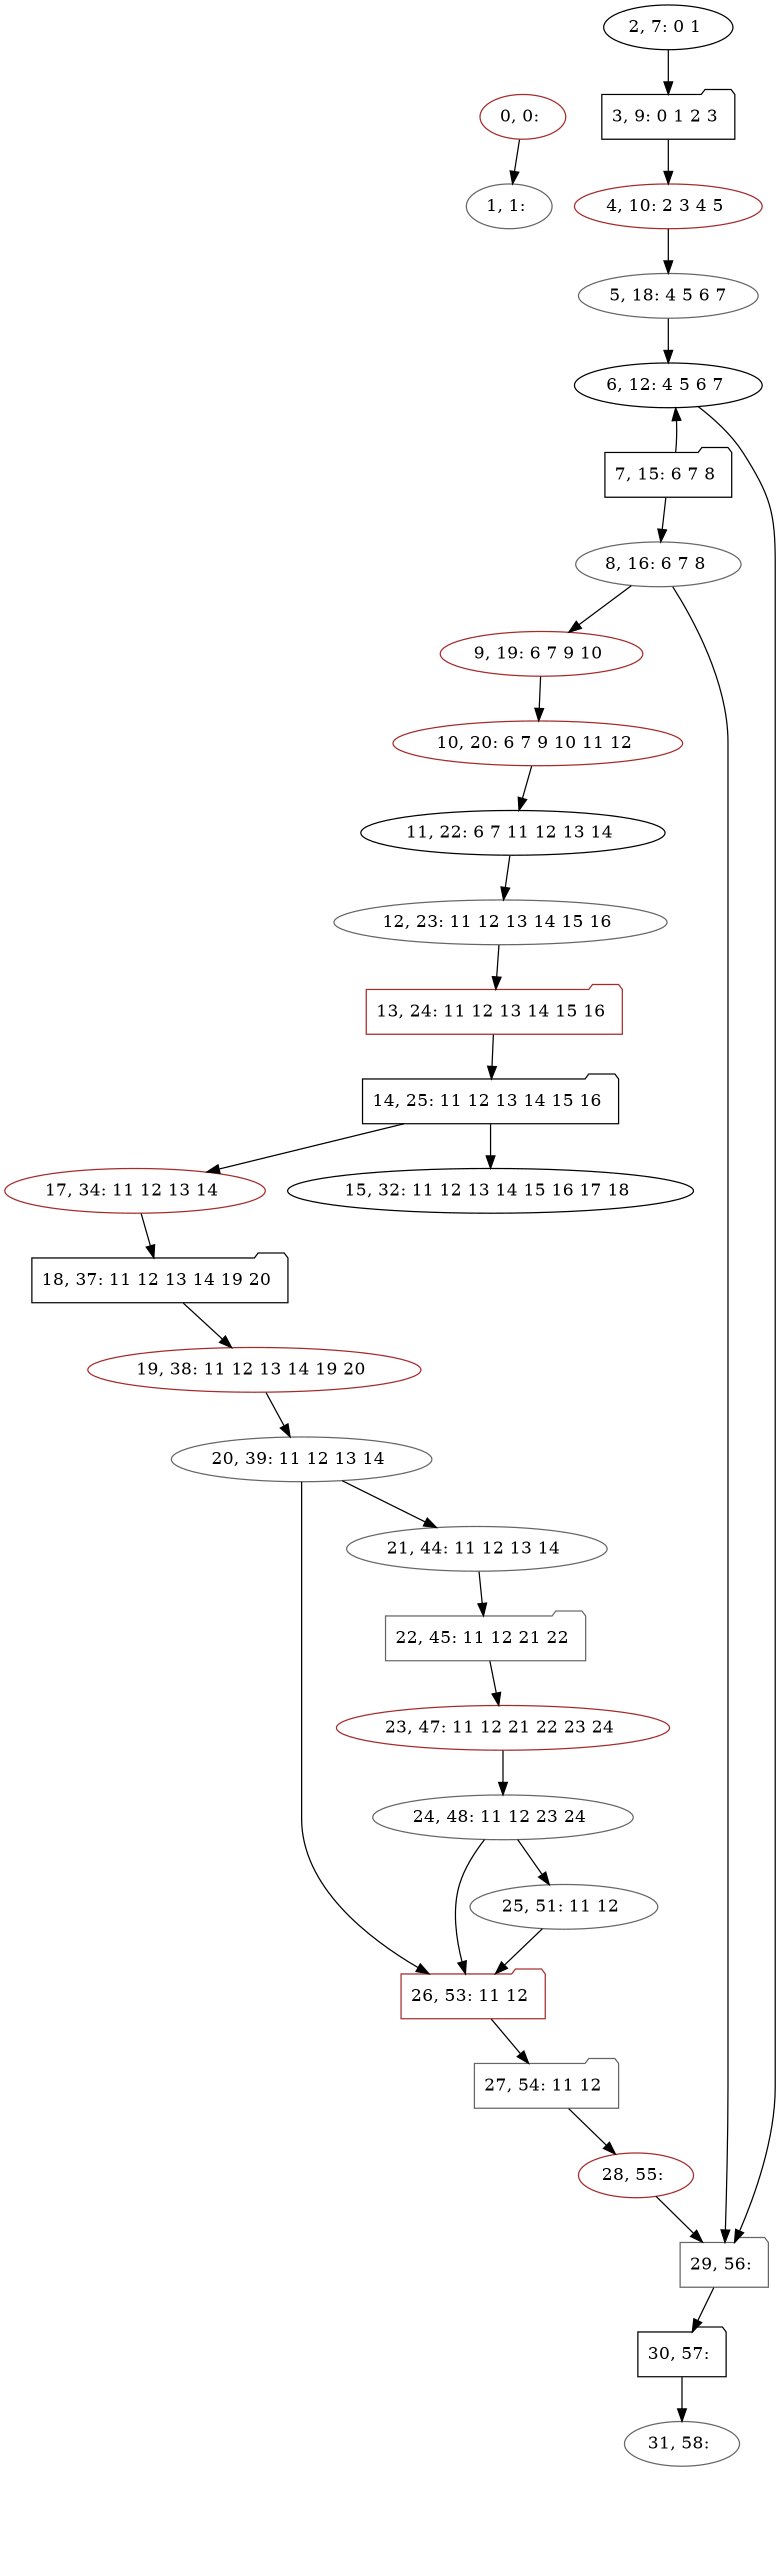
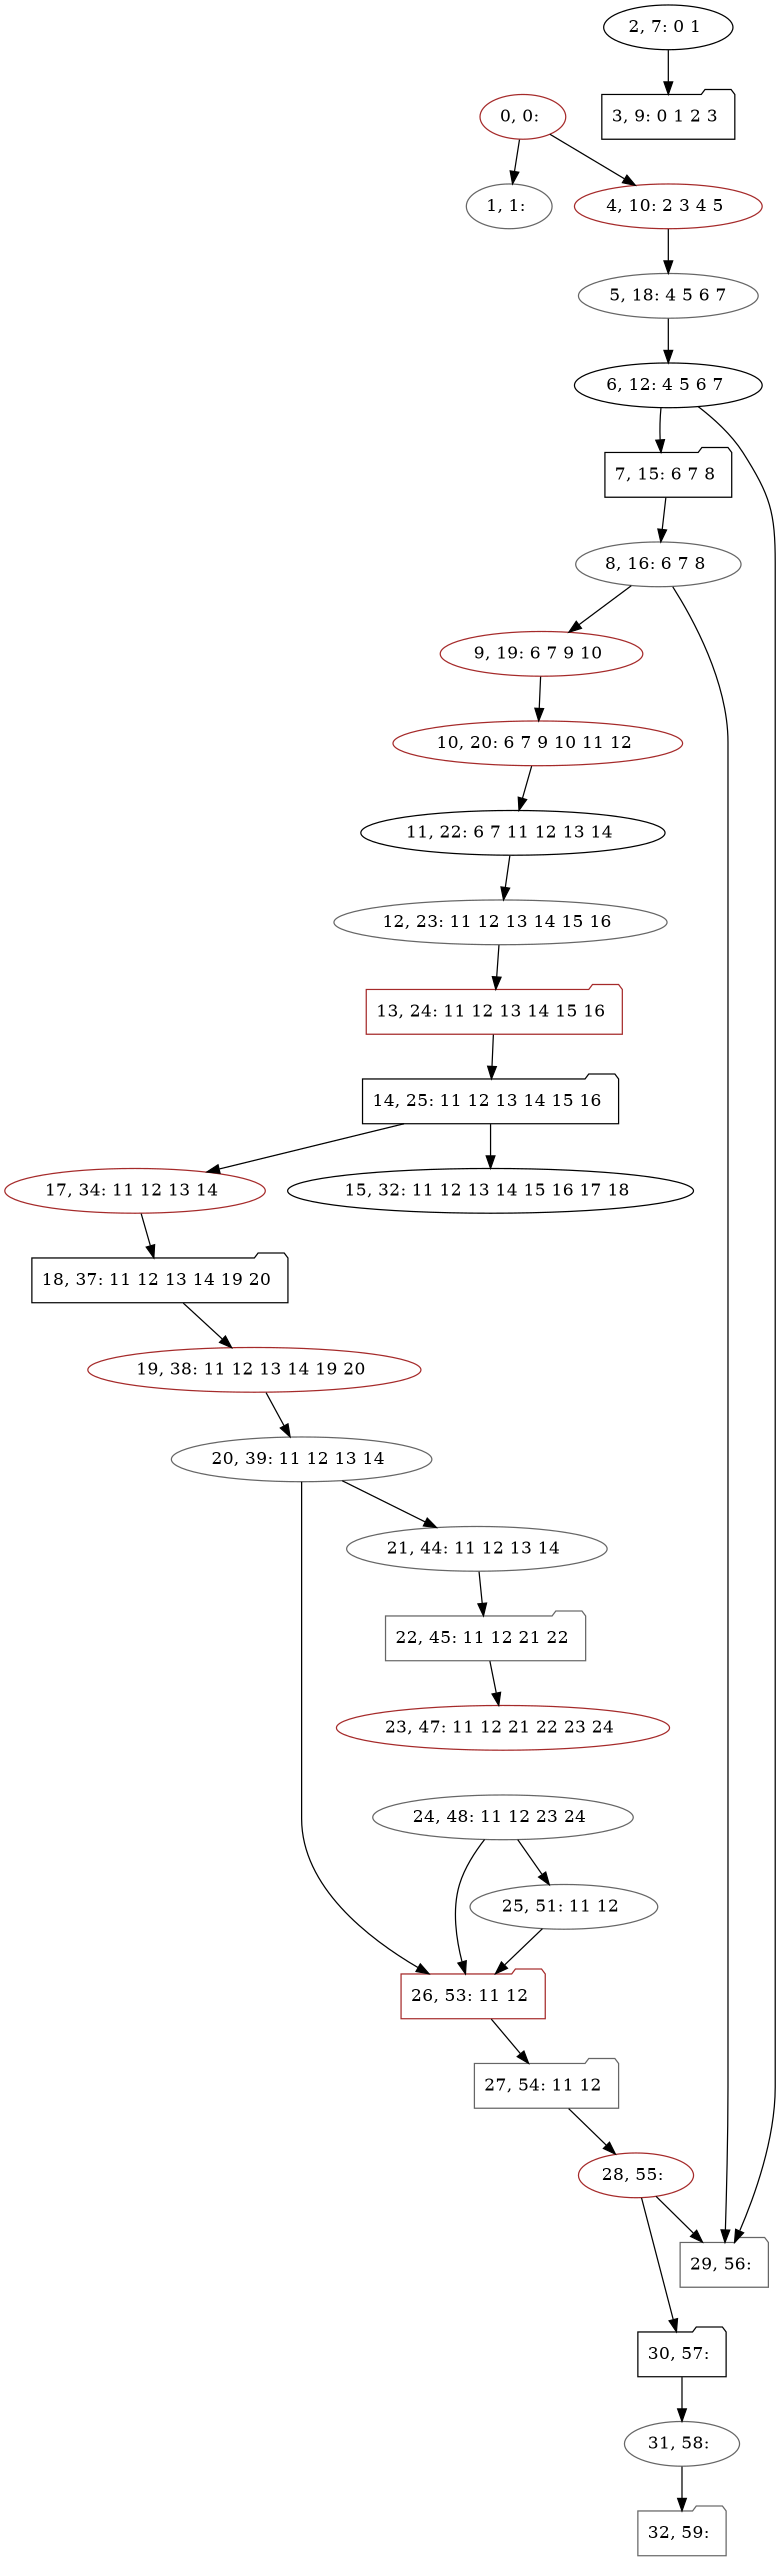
edge "3, 9: 0 1 2 3" -> "4, 10: 2 3 4 5": now "0, 0:" -> "4, 10: 2 3 4 5"
edge "7, 15: 6 7 8" -> "6, 12: 4 5 6 7": reversed
edge "23, 47: 11 12 21 22 23 24" -> "24, 48: 11 12 23 24": removed
edge "29, 56:" -> "30, 57:": now "28, 55:" -> "30, 57:"
node "32, 59:": added
